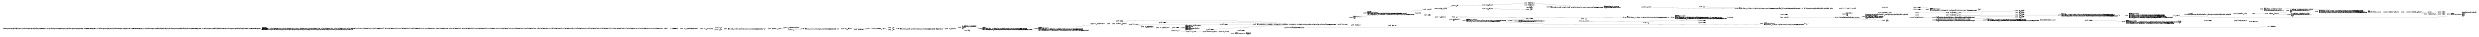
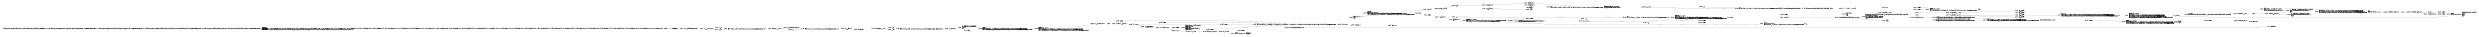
node "140: 0x002d": removed
